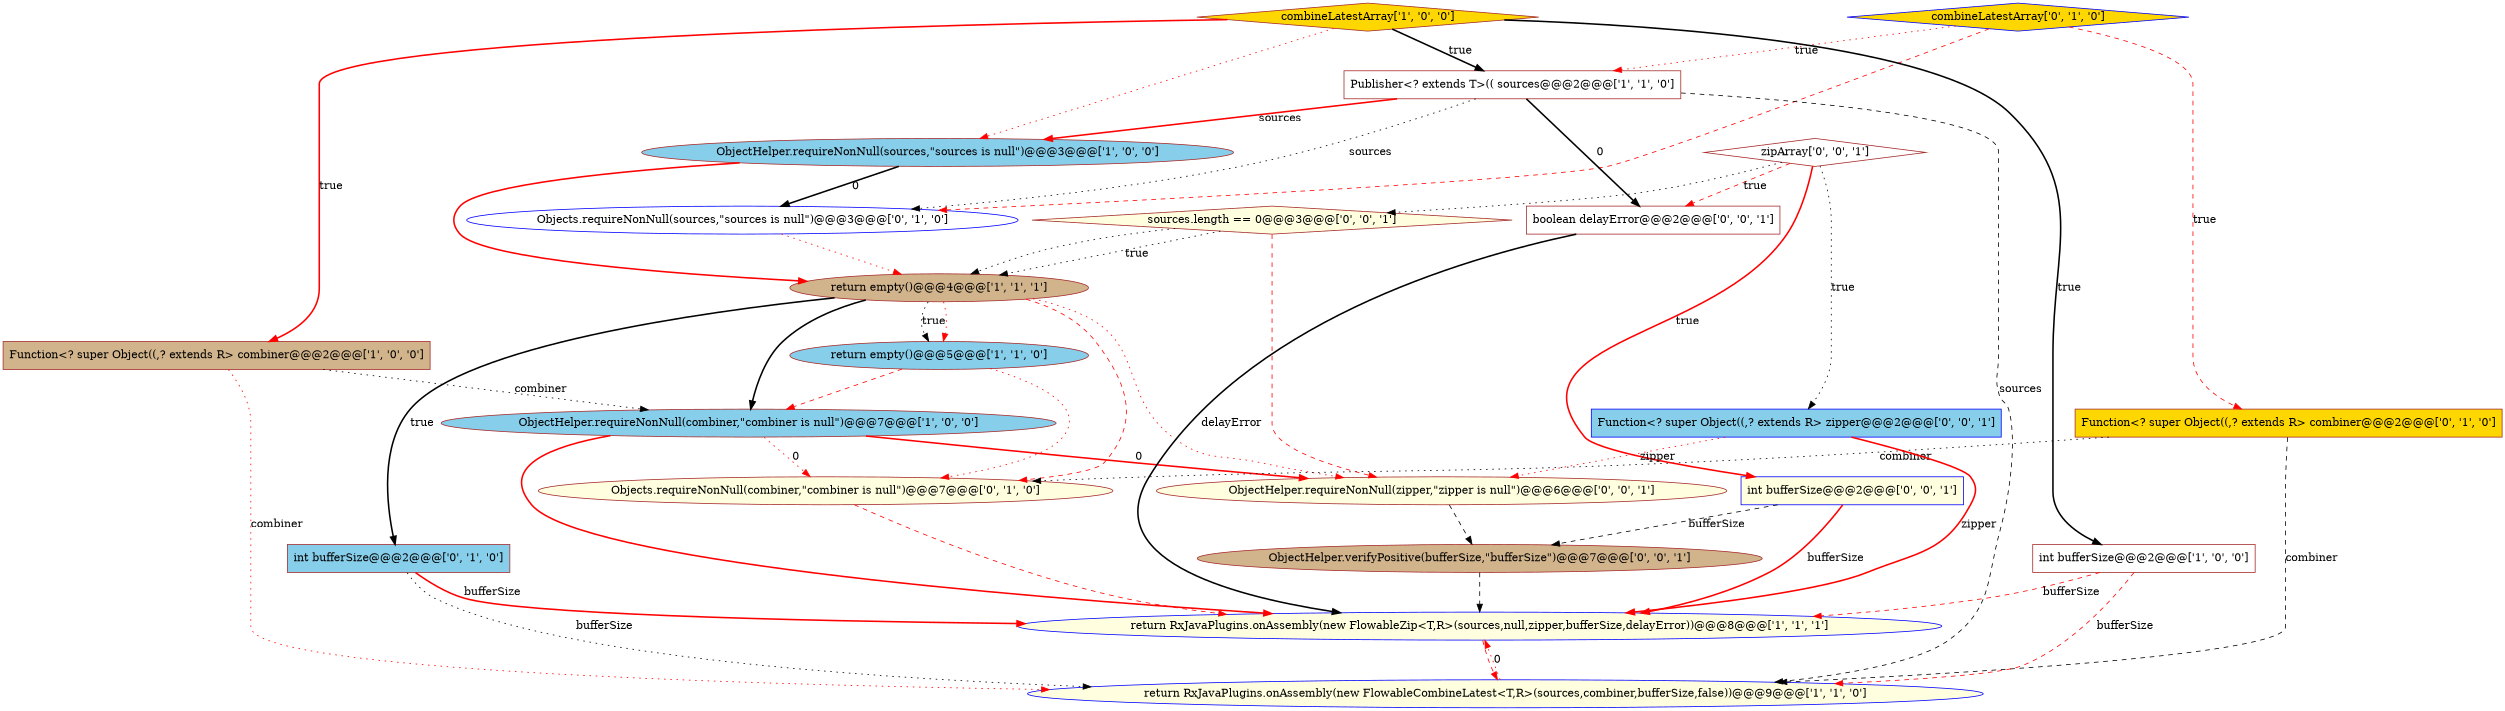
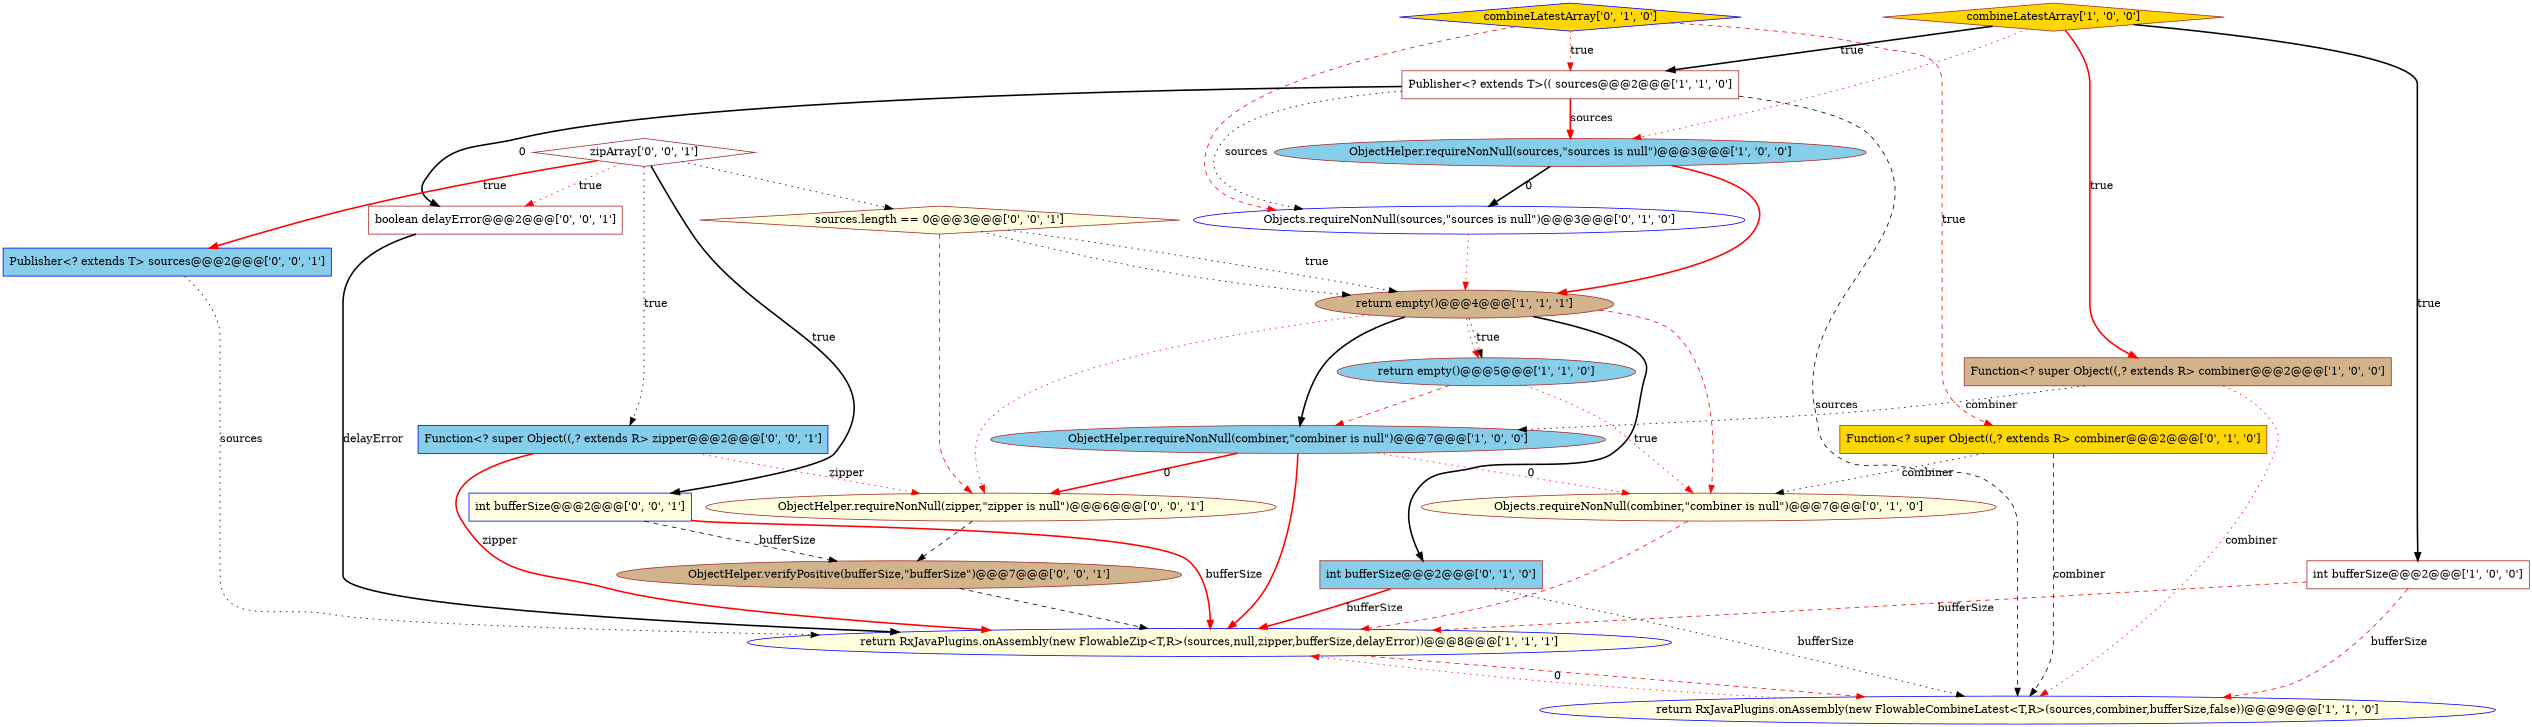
edge "zipArray['0', '0', '1']" -> "boolean delayError@@@2@@@['0', '0', '1']": style dashed -> dotted
node "Publisher<? extends T> sources@@@2@@@['0', '0', '1']": added
edge "zipArray['0', '0', '1']" -> "int bufferSize@@@2@@@['0', '0', '1']": color red -> black
